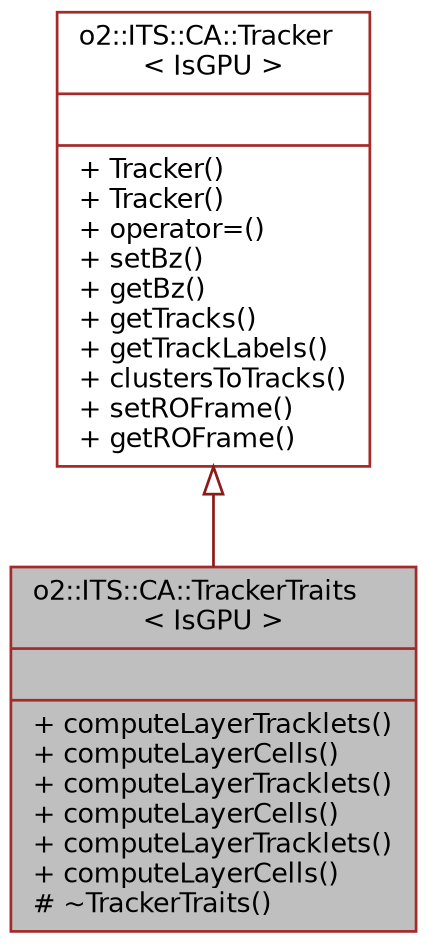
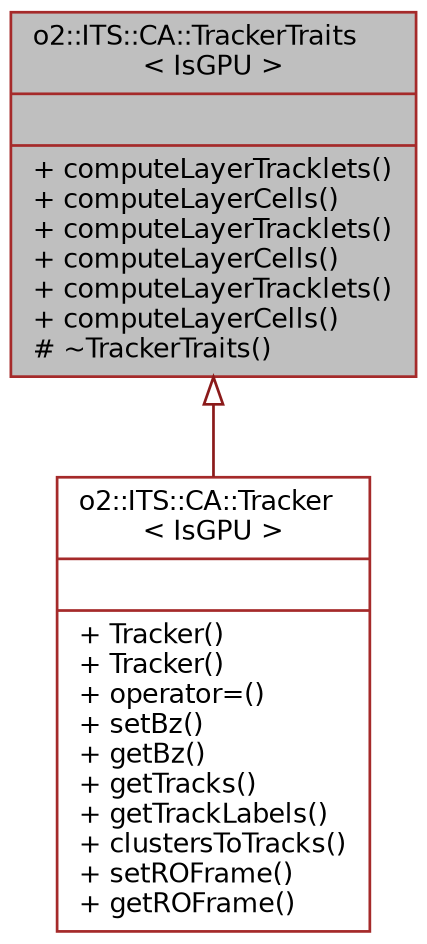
edge "o2::ITS::CA::TrackerTraits" -> "o2::ITS::CA::Tracker": reversed
